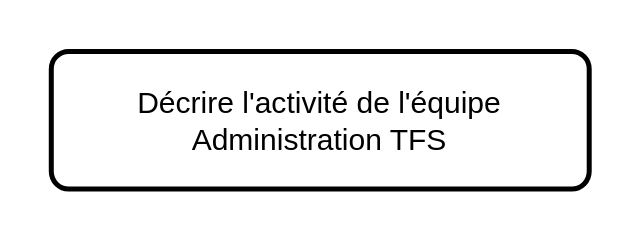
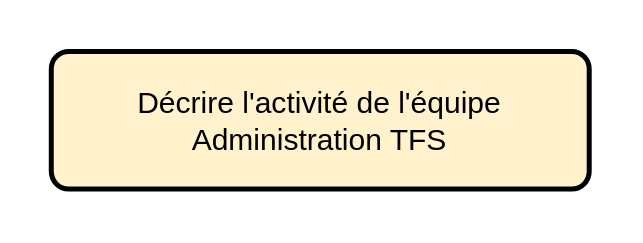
node "Décrire l'activité de l'équipe Administration TFS": fillcolor #ffffff -> #fff2cc
